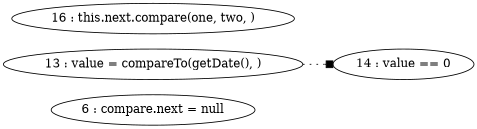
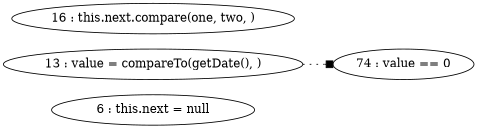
node "14 : value == 0": label "14 : value == 0" -> "74 : value == 0"
node "6 : compare.next = null": label "6 : compare.next = null" -> "6 : this.next = null"
